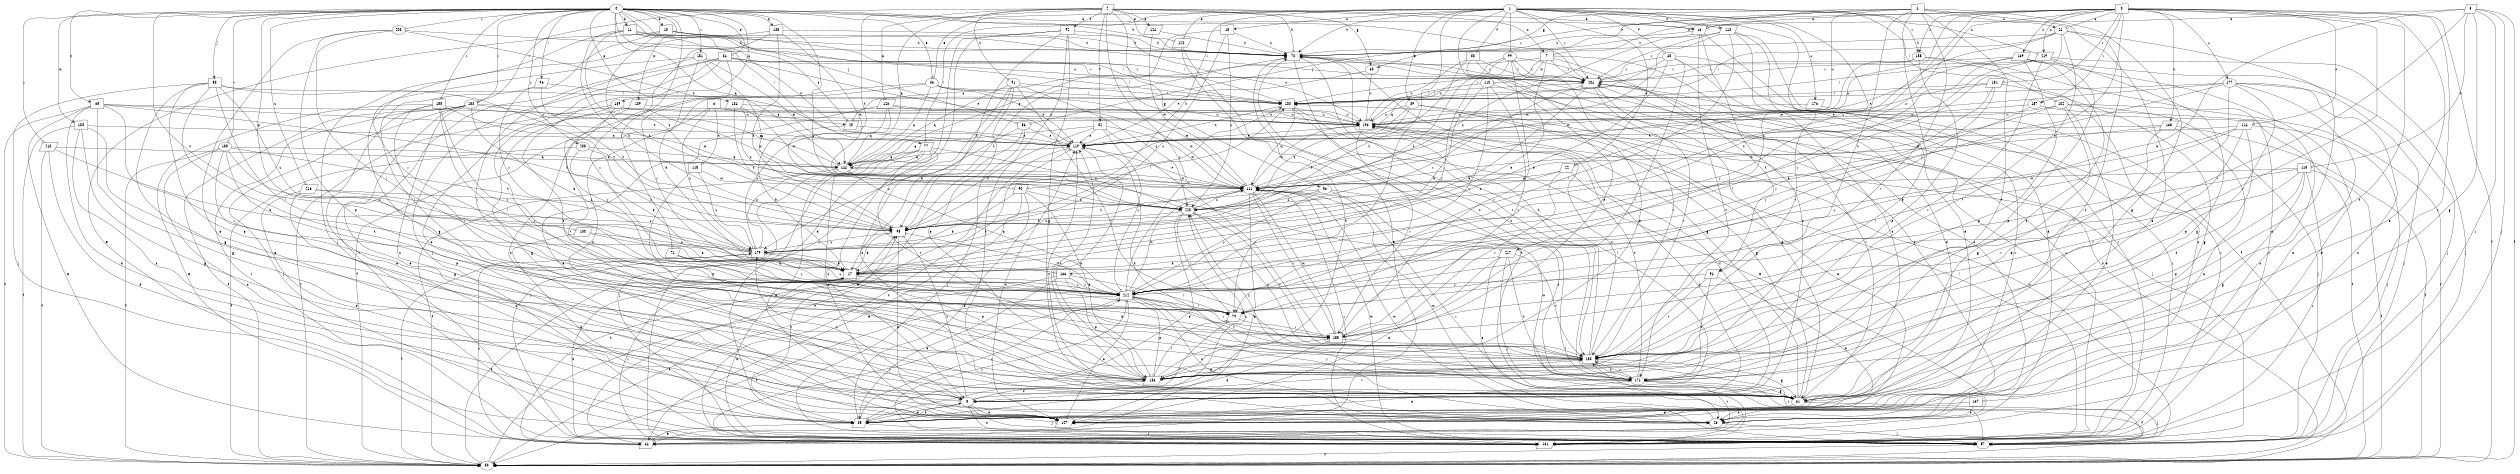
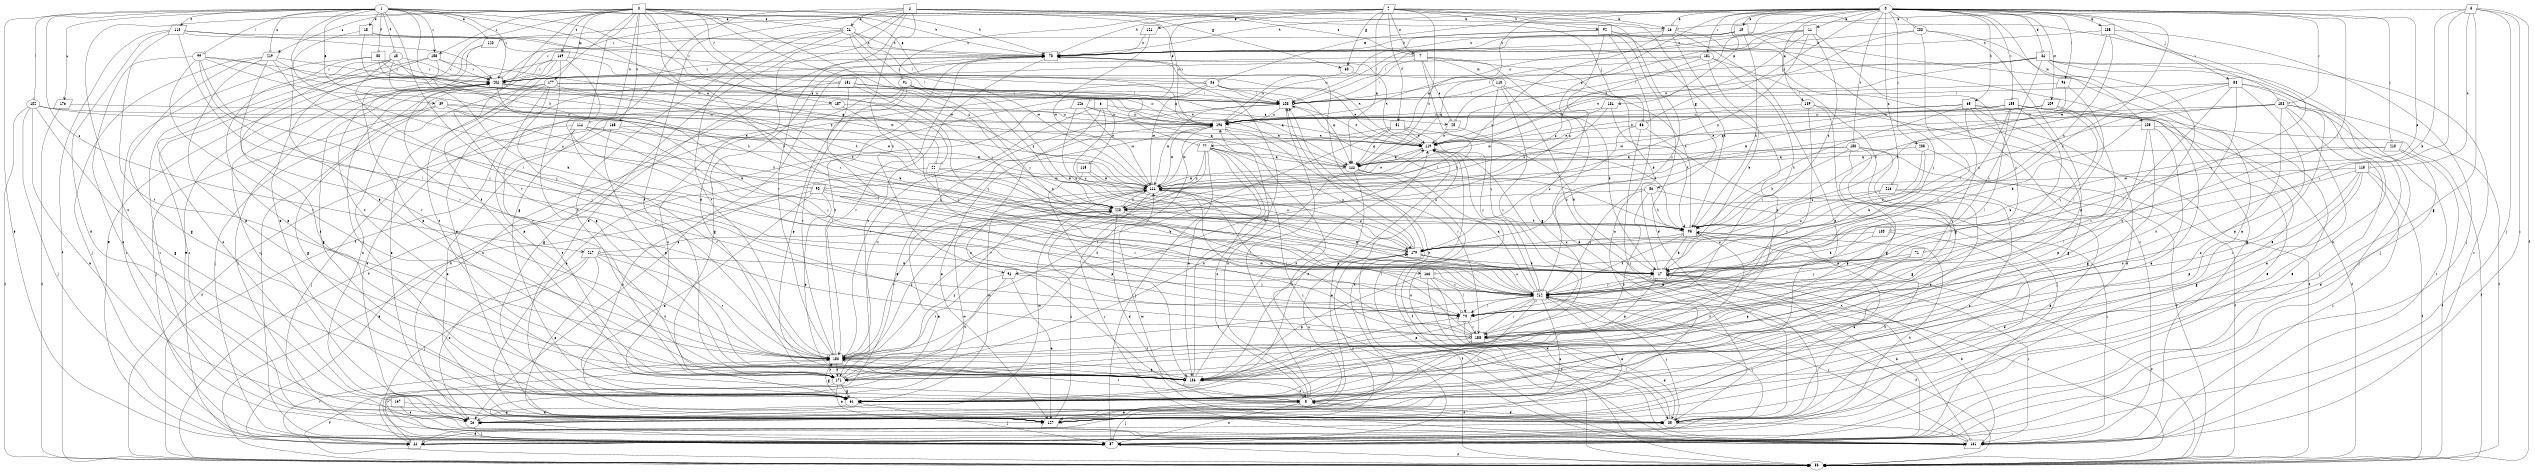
node "204": shape parallelogram -> folder
edge "6" -> "153": added, label "r"
edge "65" -> "188": arrowhead odot -> vee
edge "77" -> "127": now "77" -> "136"
node "35": shape parallelogram -> ellipse
